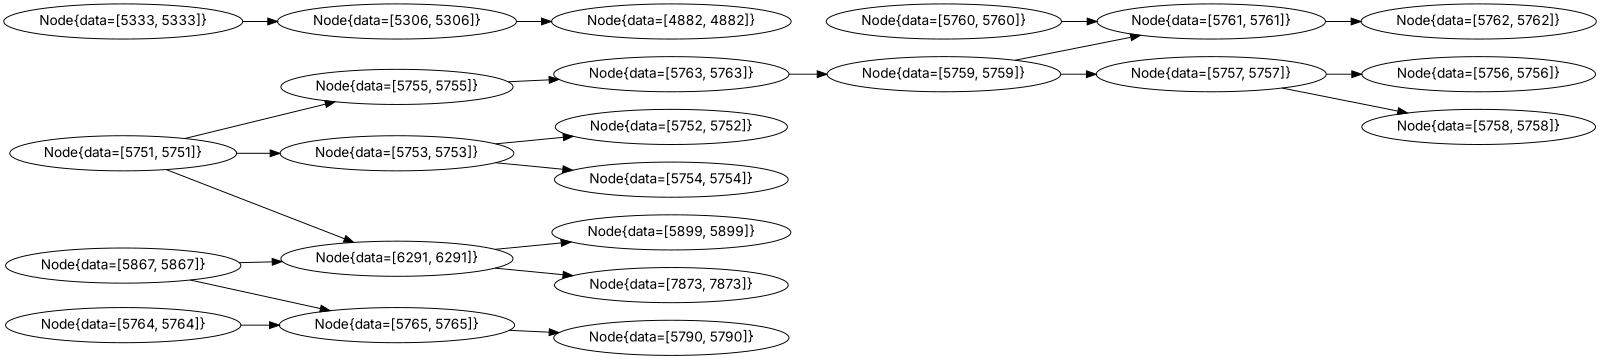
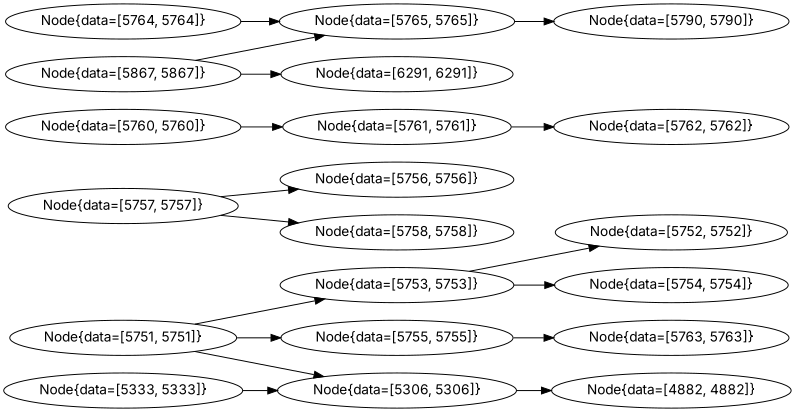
node "Node{data=[5759, 5759]}": removed
edge "Node{data=[5751, 5751]}" -> "Node{data=[6291, 6291]}": now "Node{data=[5751, 5751]}" -> "Node{data=[5306, 5306]}"
node "Node{data=[5899, 5899]}": removed
node "Node{data=[7873, 7873]}": removed
